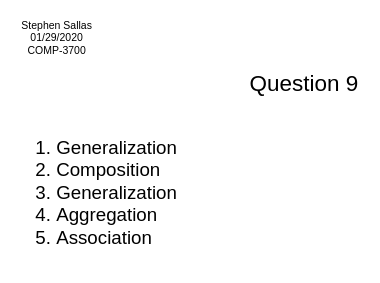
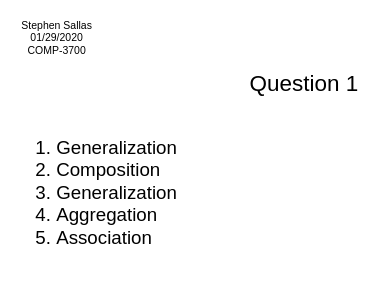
node "Question 9": label "Question 9" -> "Question 1"
